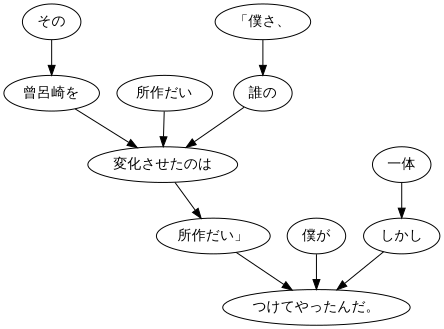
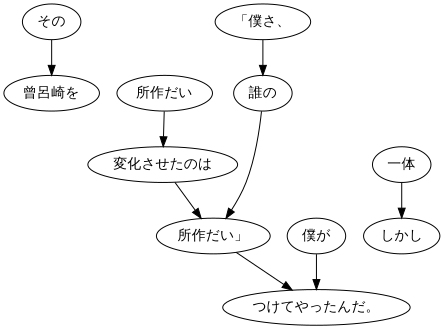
edge "誰の" -> "変化させたのは": now "誰の" -> "所作だい」"
edge "曾呂崎を" -> "変化させたのは": removed
edge "しかし" -> "つけてやったんだ。": removed
